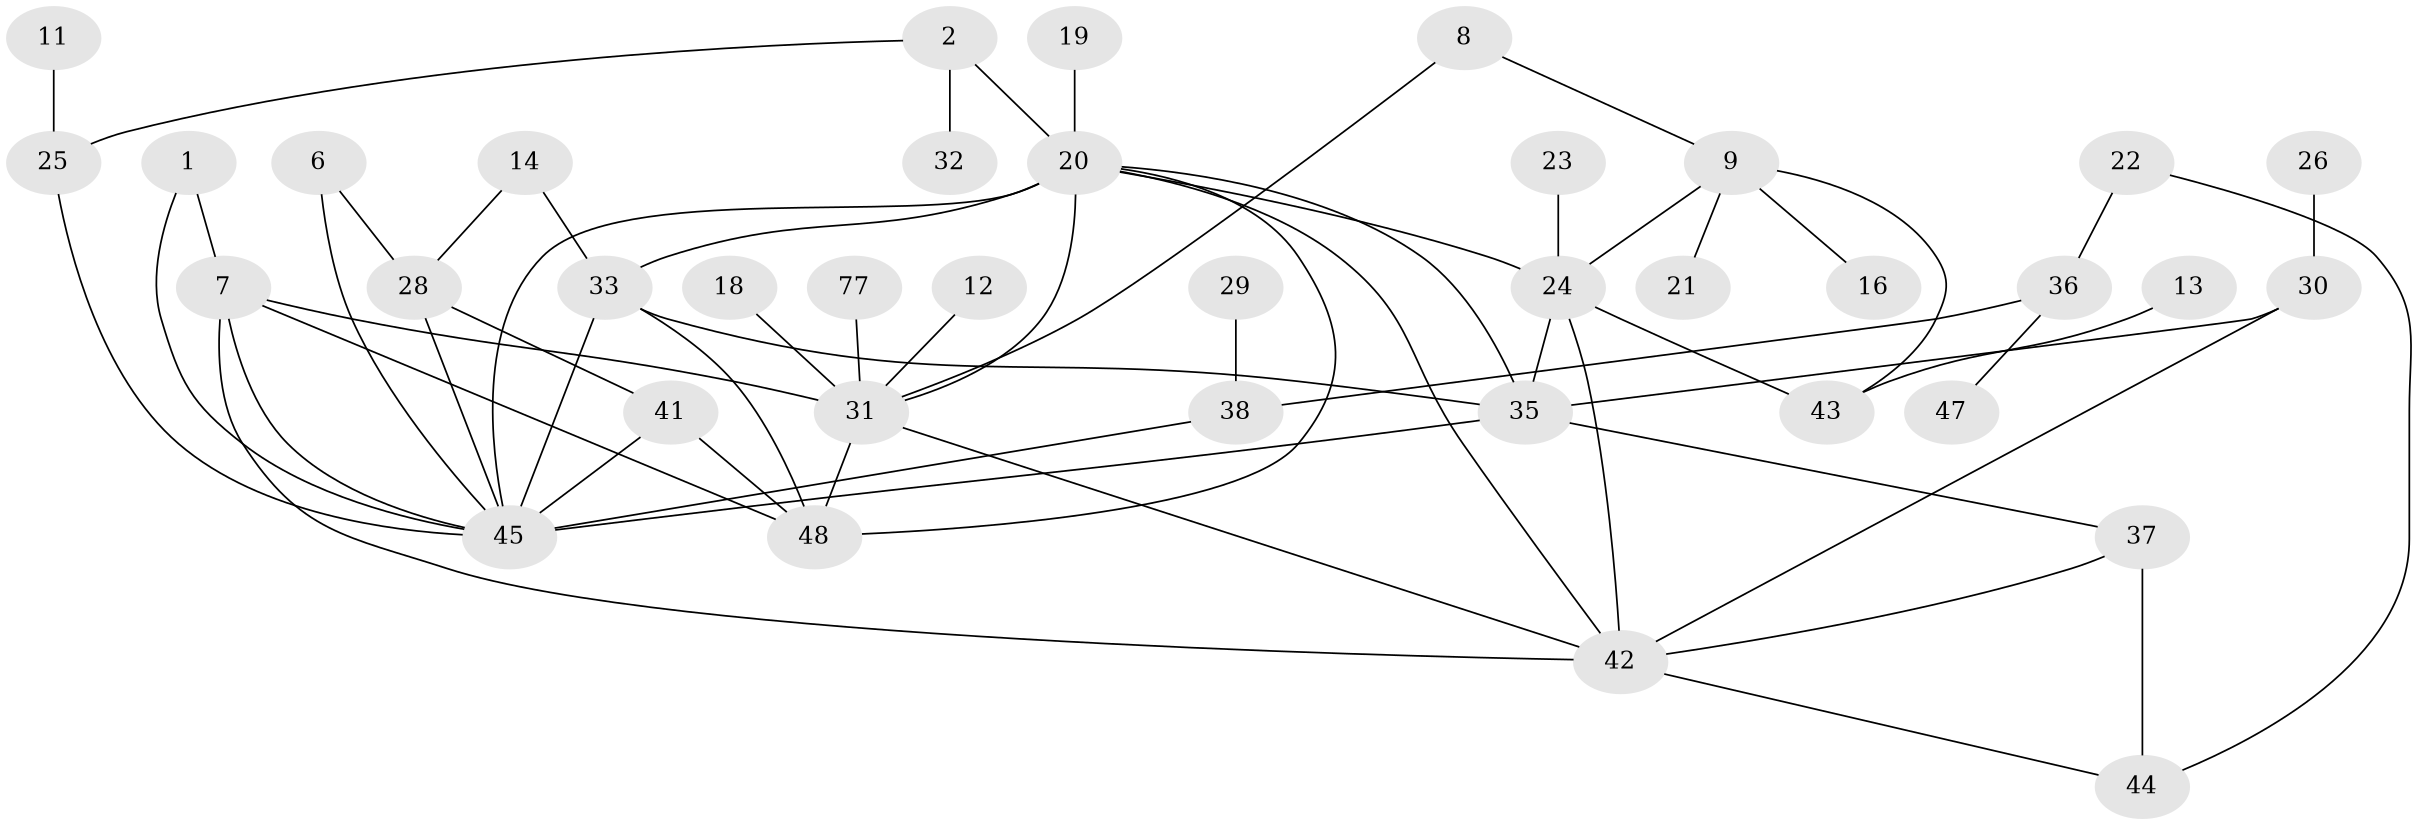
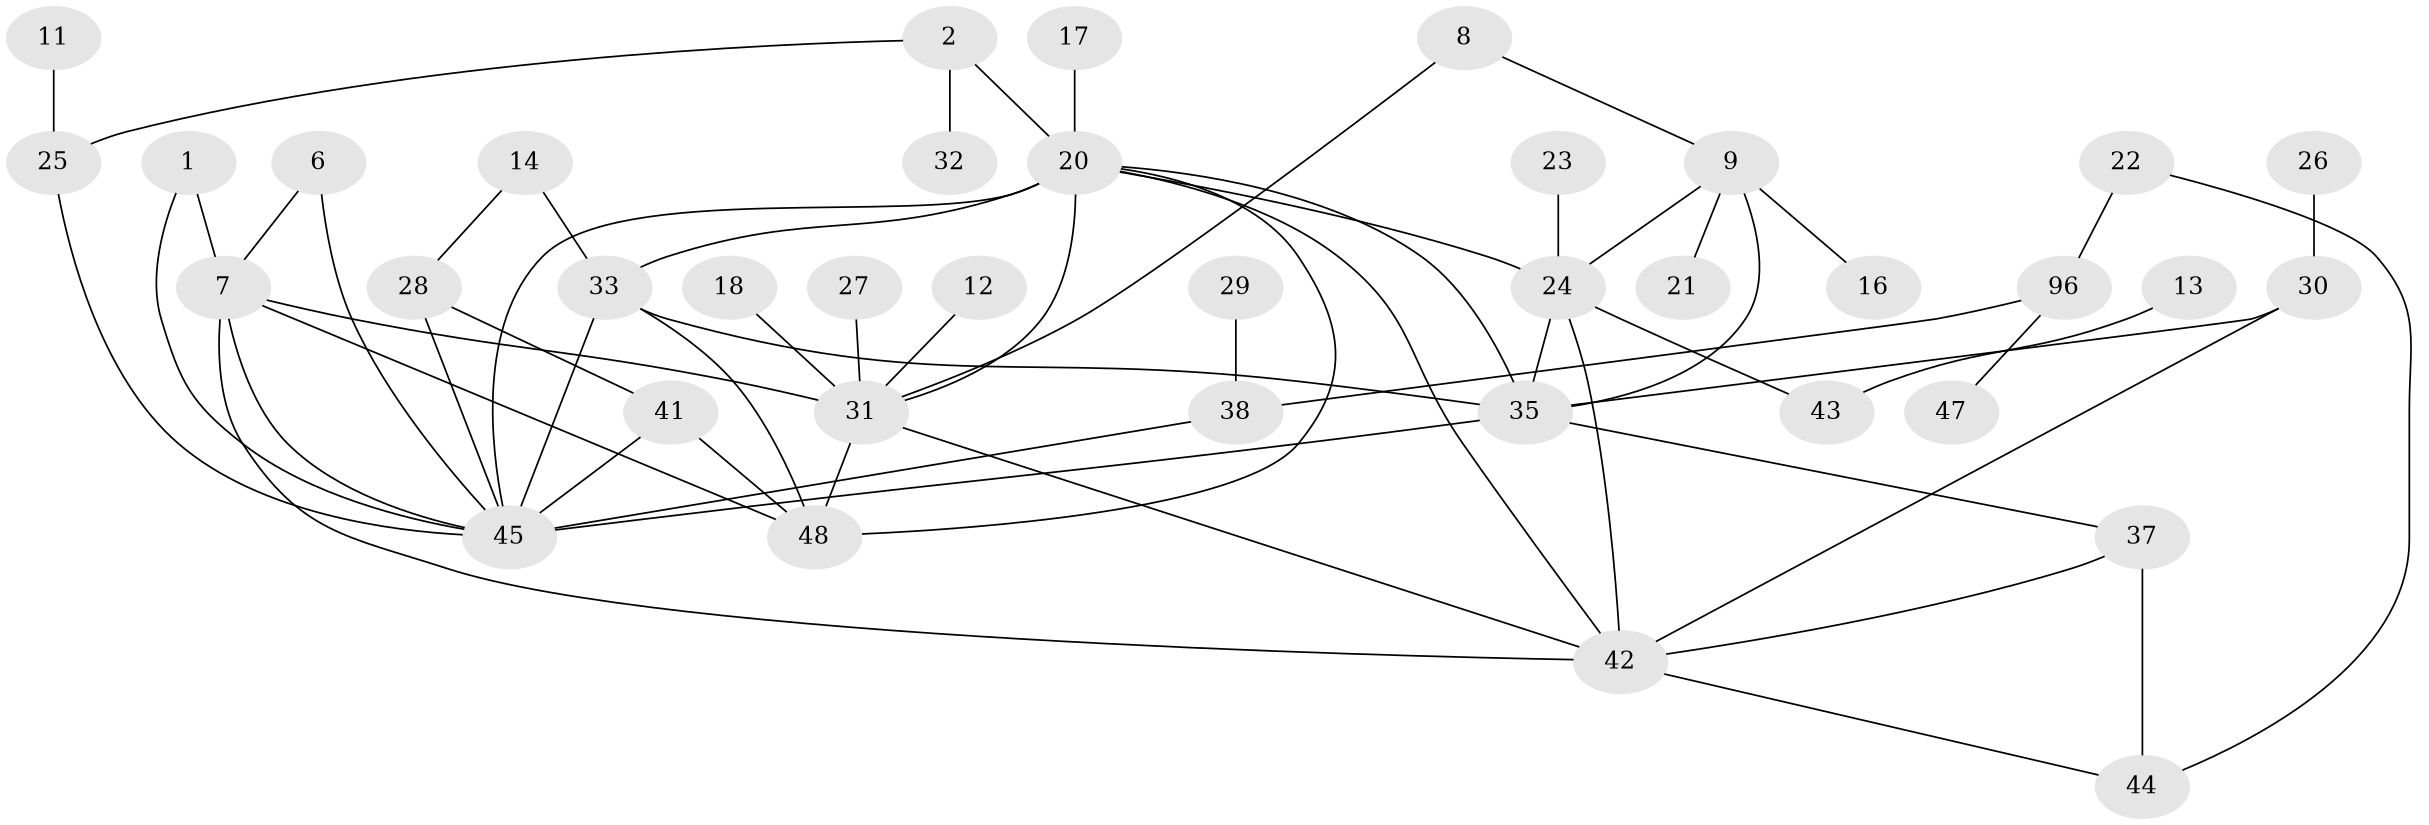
node "19": label "19" -> "17"
edge "6" -- "28": now "6" -- "7"
edge "9" -- "43": now "9" -- "35"
node "77": label "77" -> "27"
node "36": label "36" -> "96"
